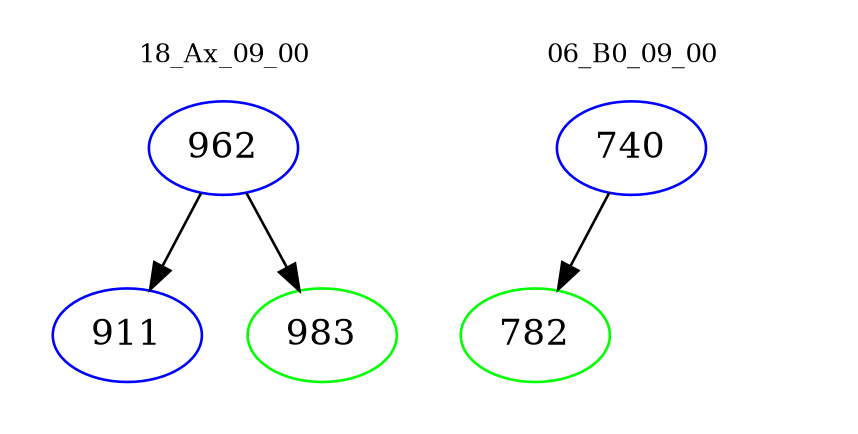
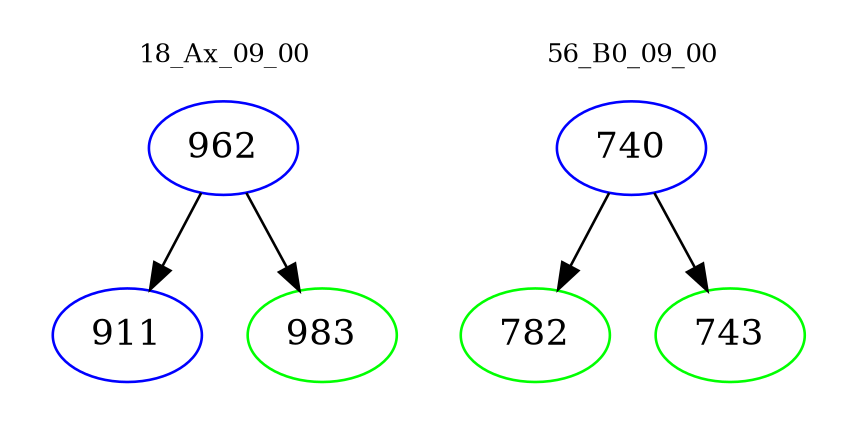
cluster "06_B0_09_00": label "06_B0_09_00" -> "56_B0_09_00"
node "743": added
